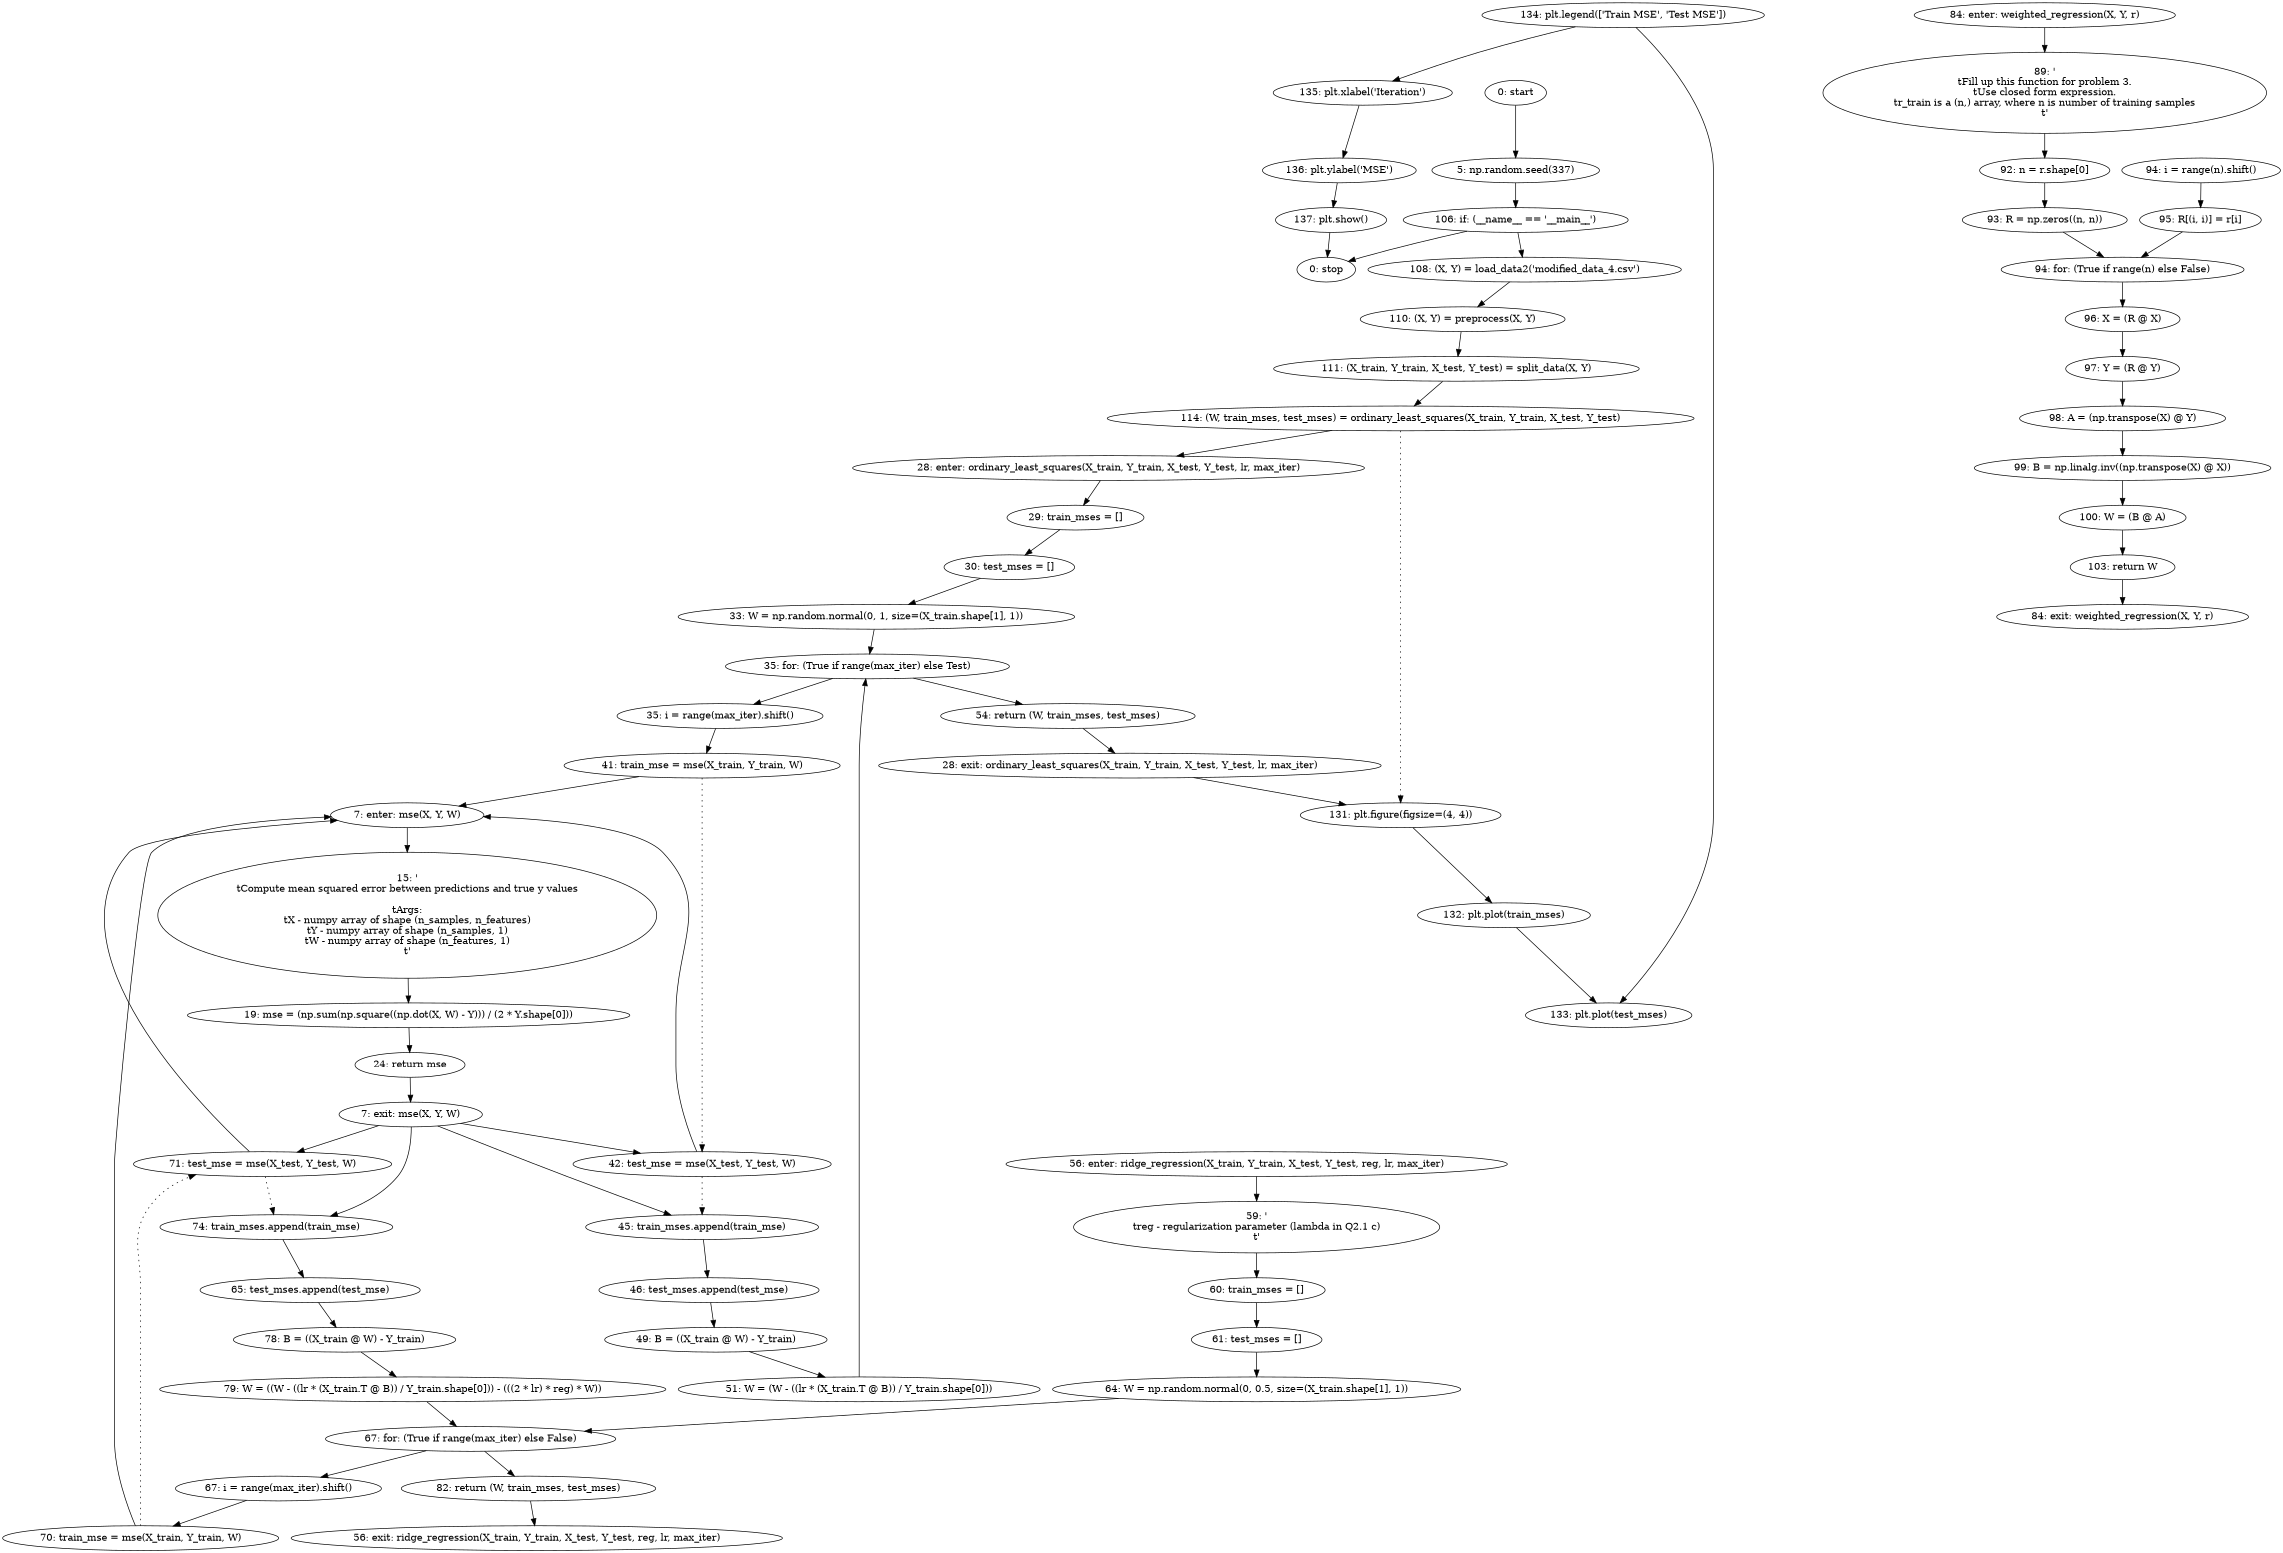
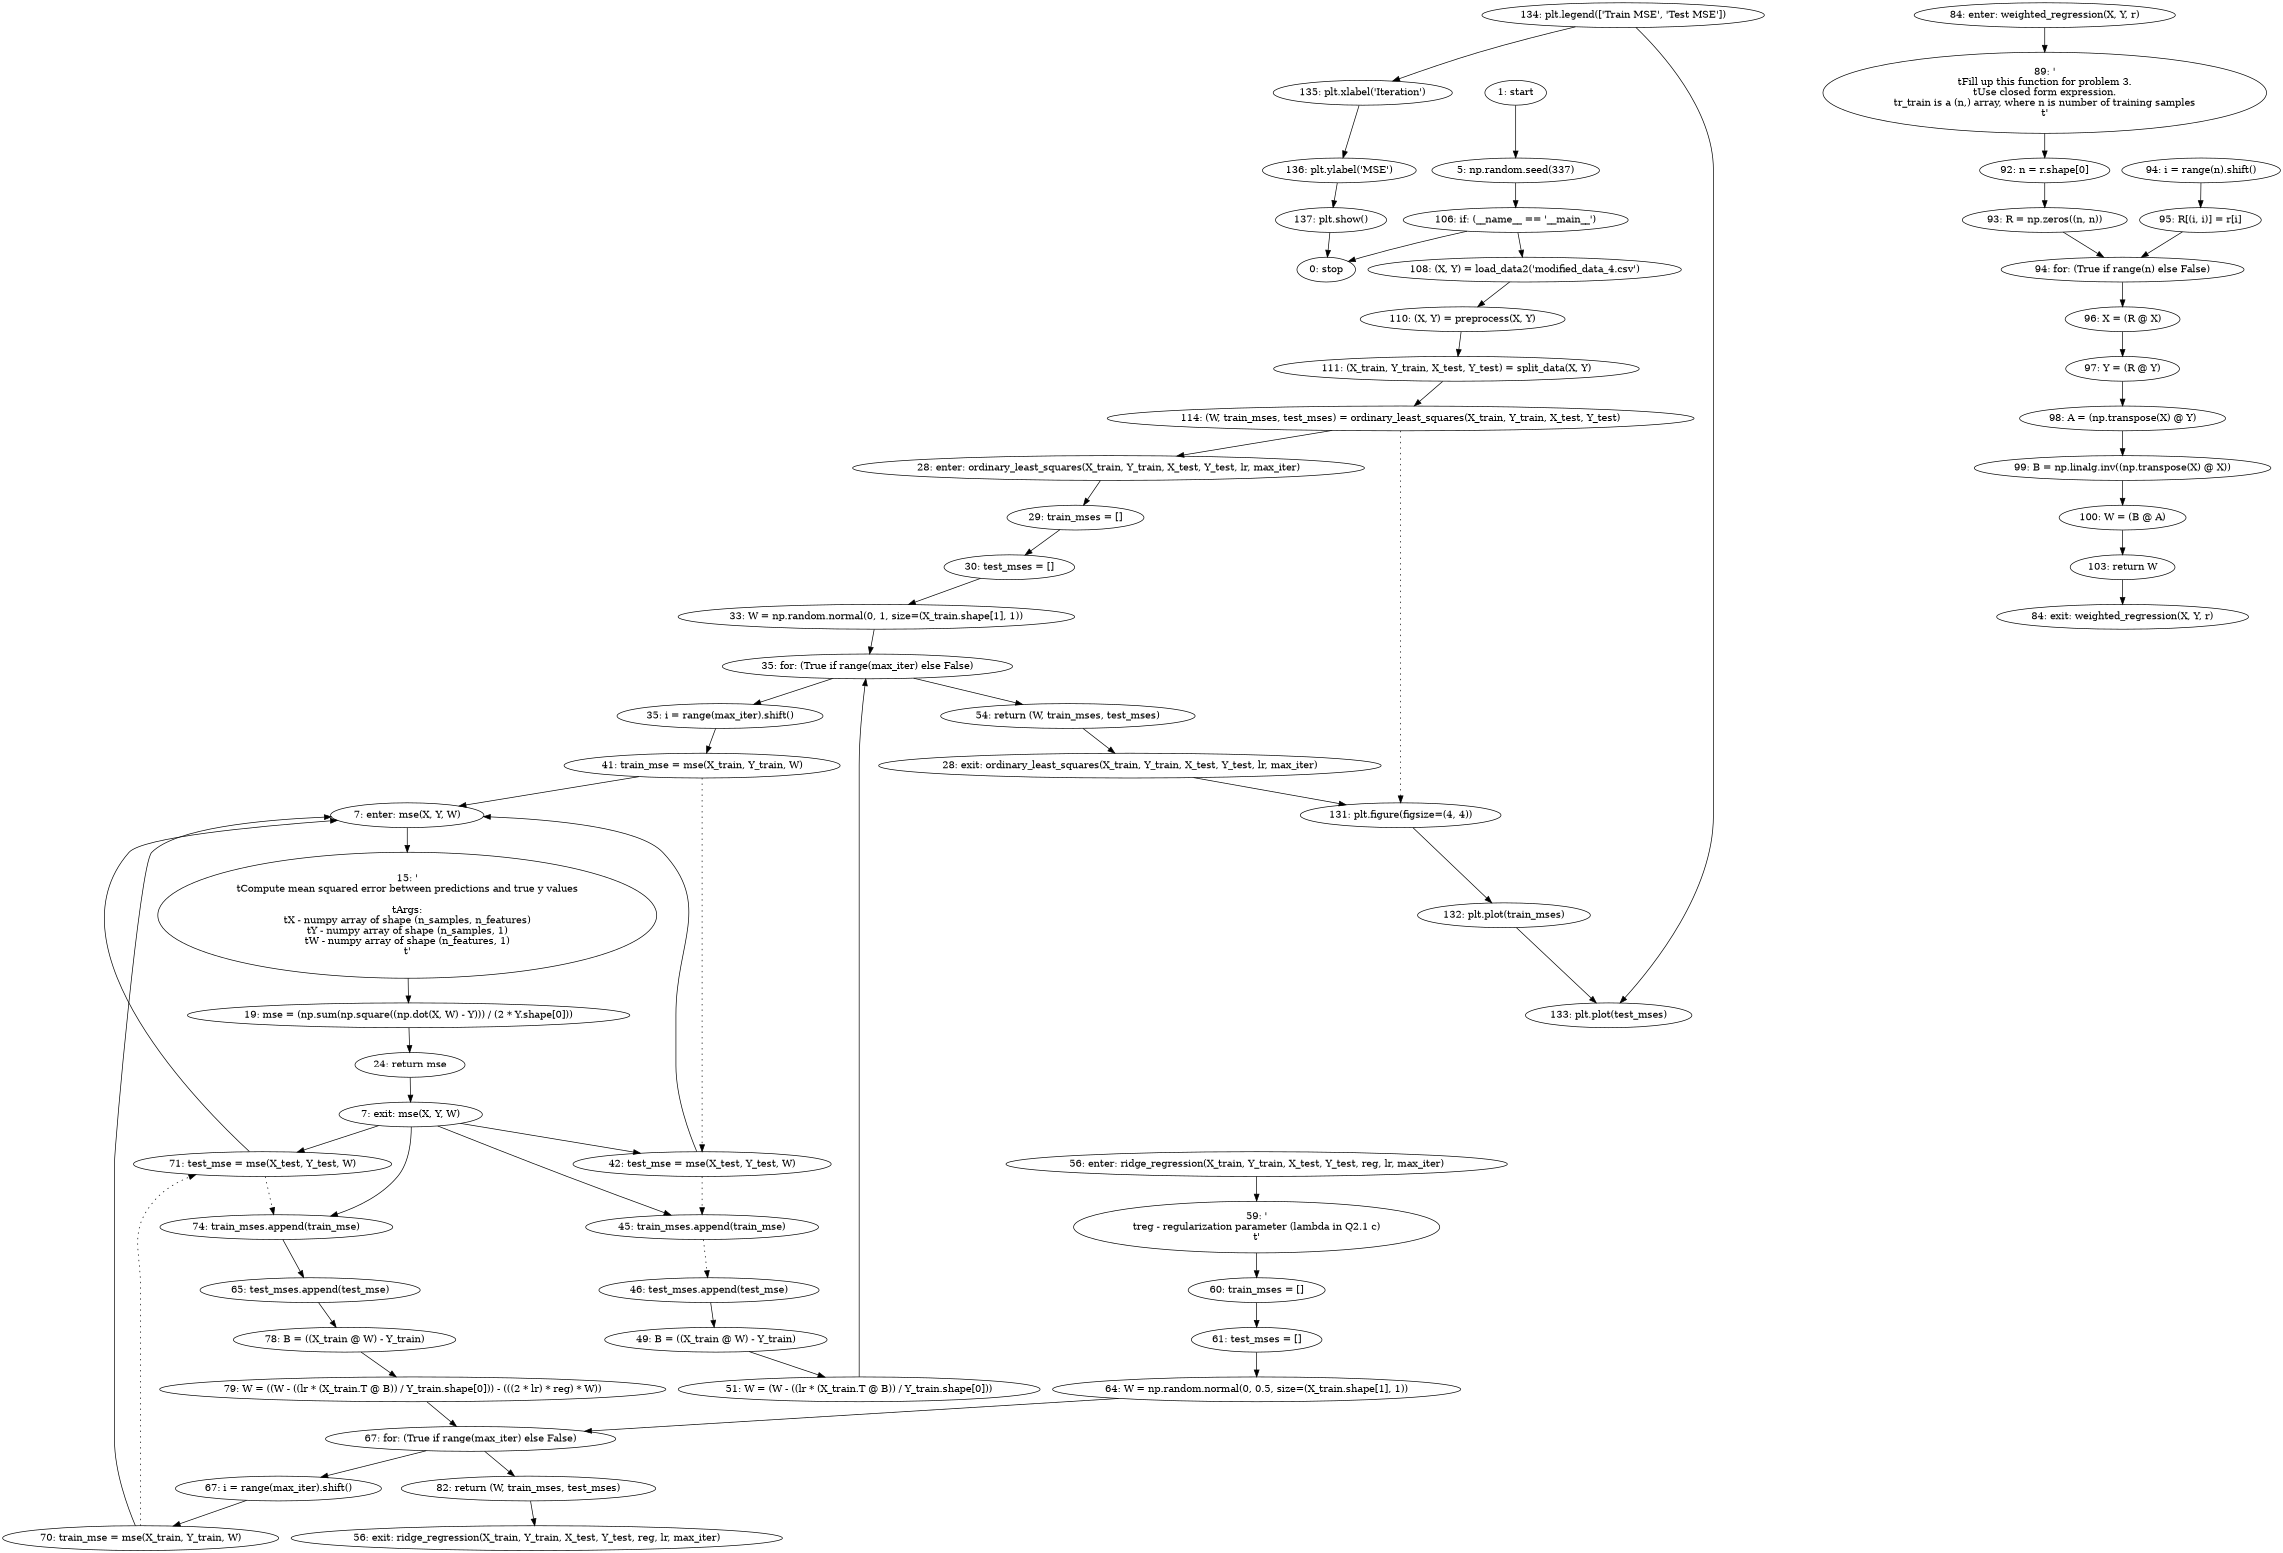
node "0: start": label "0: start" -> "1: start"
node "35: for: (True if range(max_iter) else Test)": label "35: for: (True if range(max_iter) else Test)" -> "35: for: (True if range(max_iter) else False)"
edge "45: train_mses.append(train_mse)" -> "46: test_mses.append(test_mse)": style solid -> dotted
